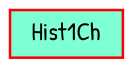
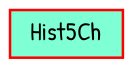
node "Hist1Ch": label "Hist1Ch" -> "Hist5Ch"
